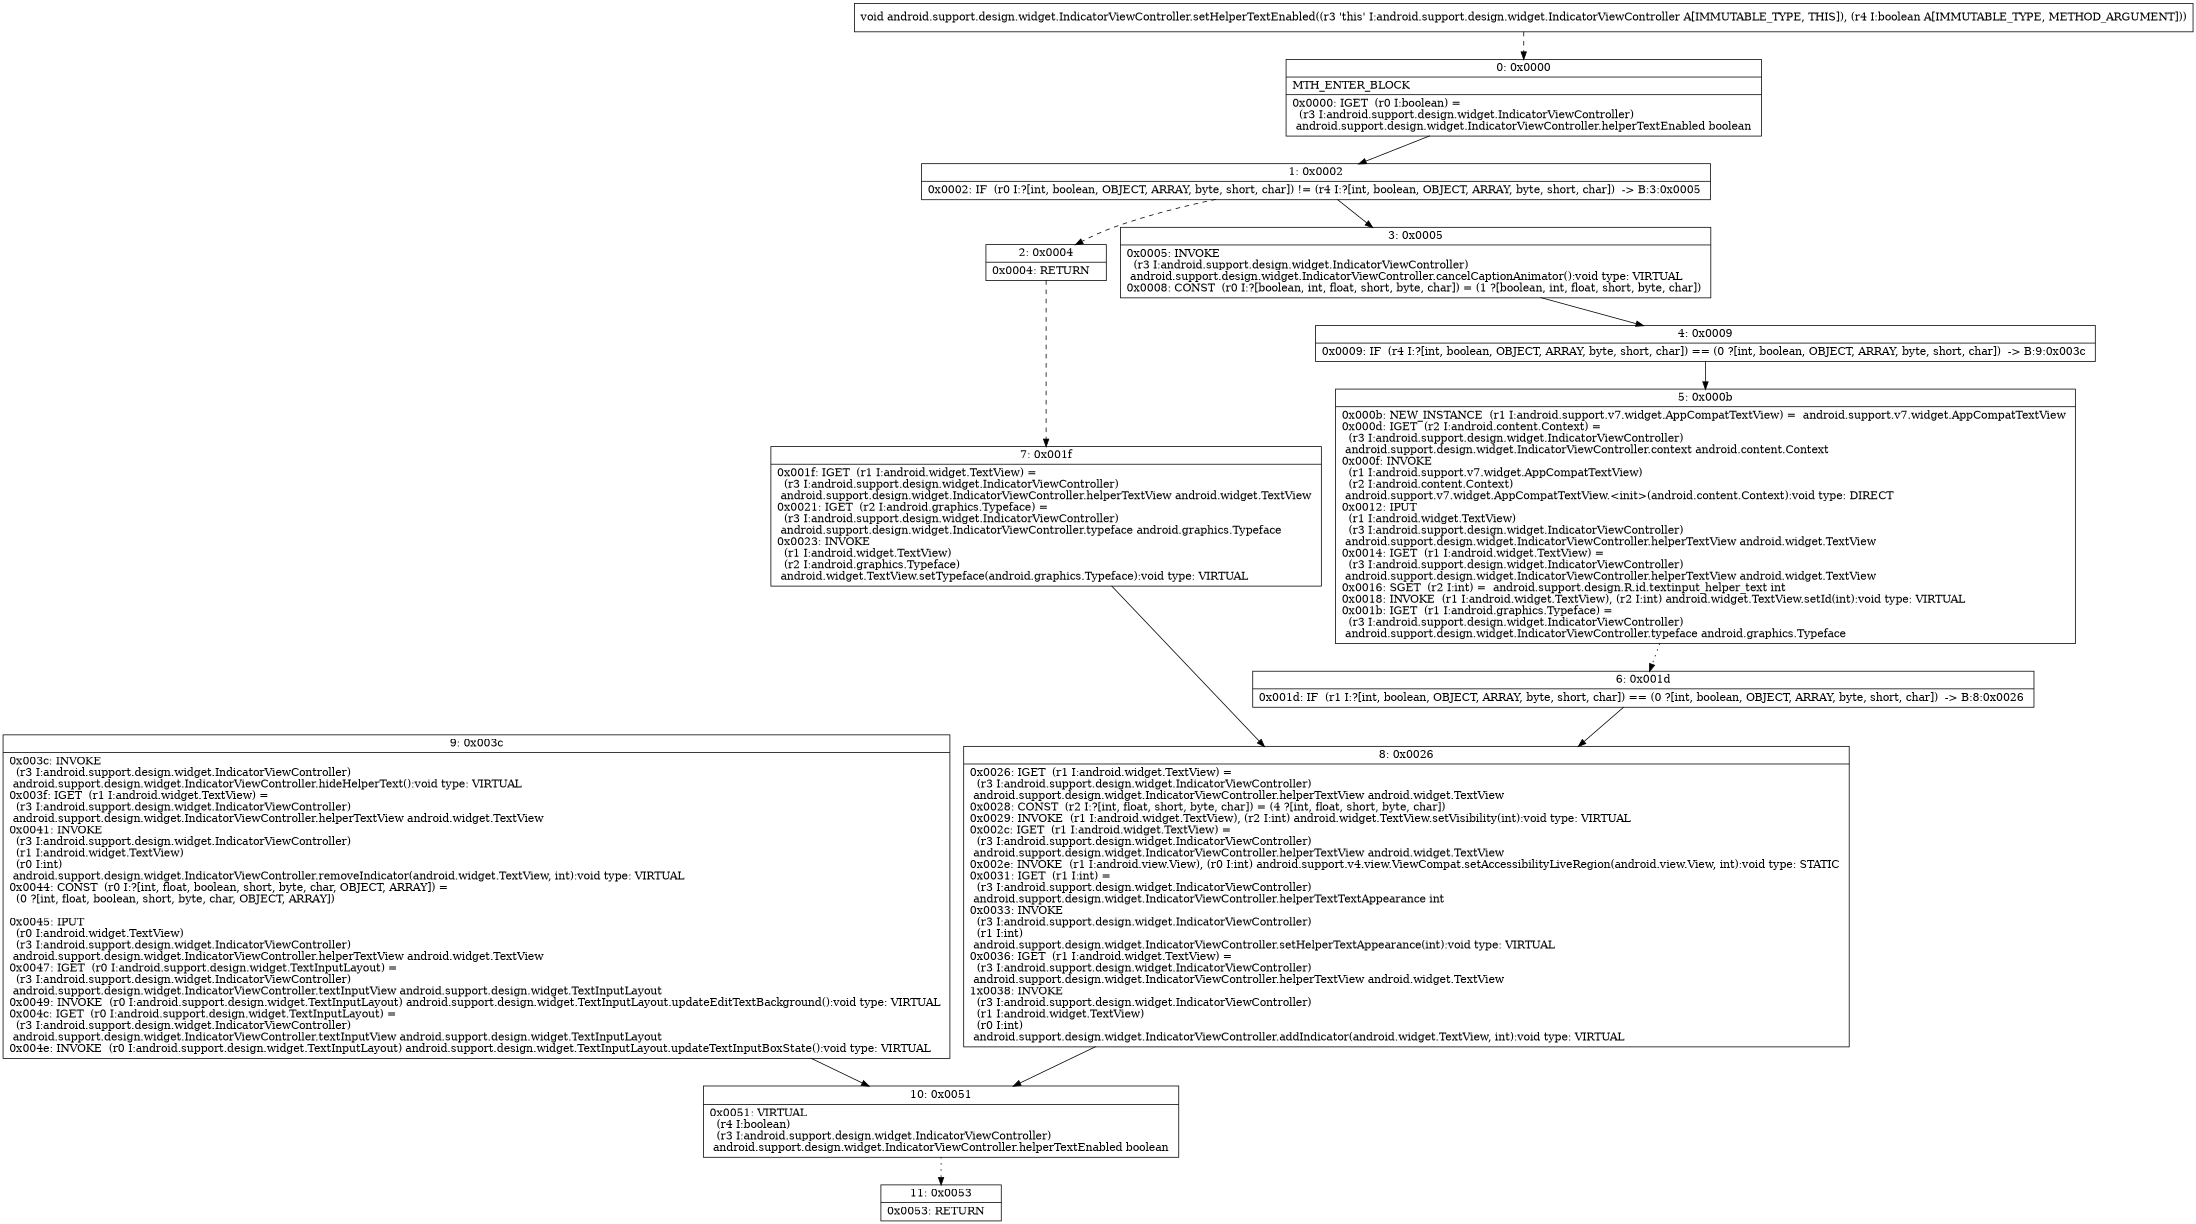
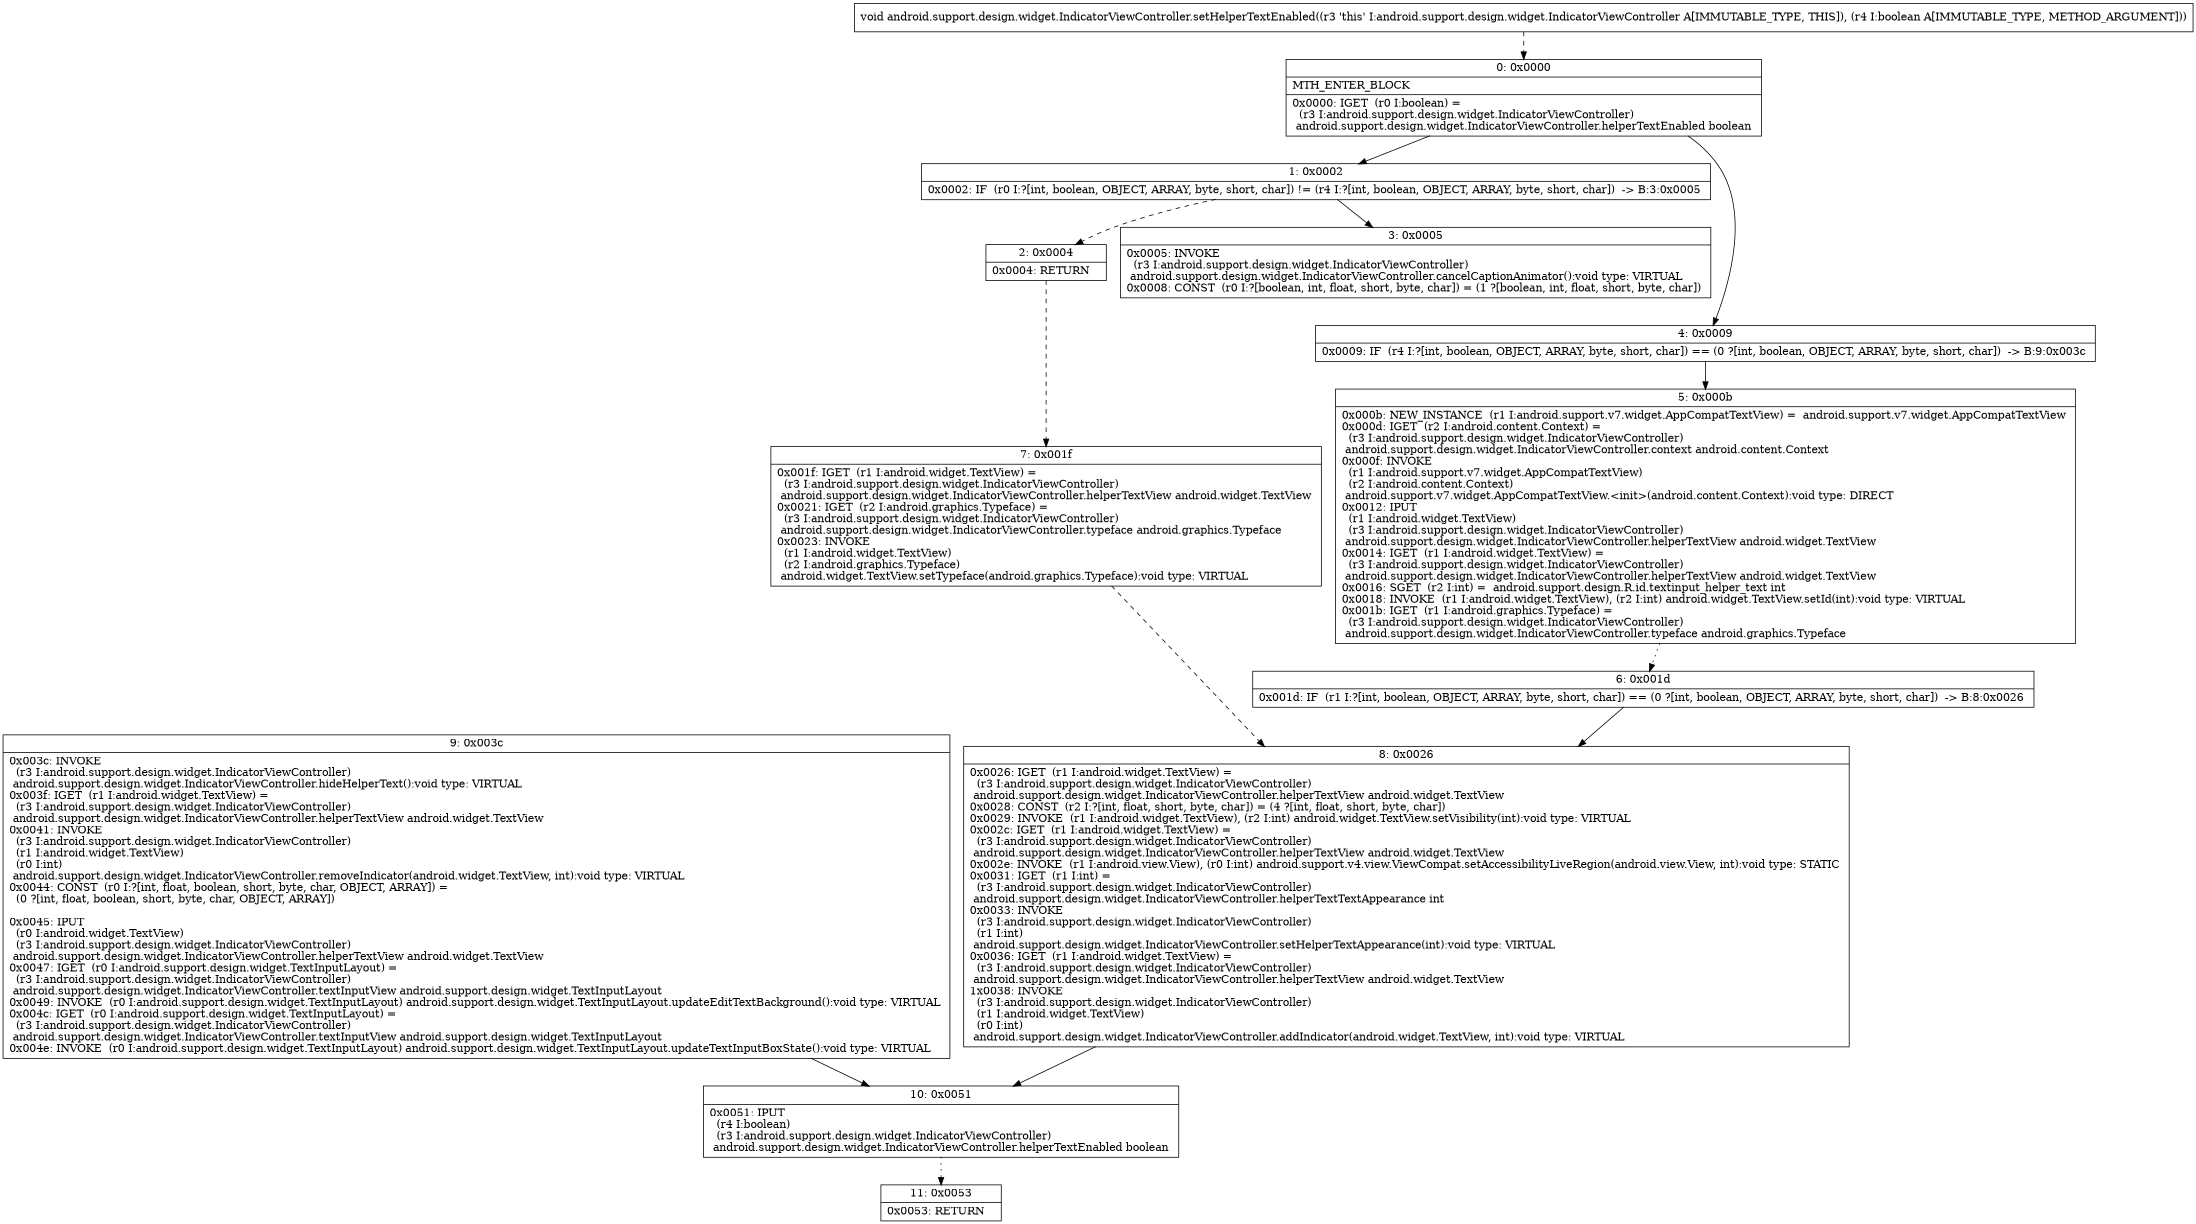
edge "3: 0x0005" -> "4: 0x0009": now "0: 0x0000" -> "4: 0x0009"
edge "7: 0x001f" -> "8: 0x0026": style solid -> dashed
node "10: 0x0051": text "0x0051: VIRTUAL" -> "0x0051: IPUT"
